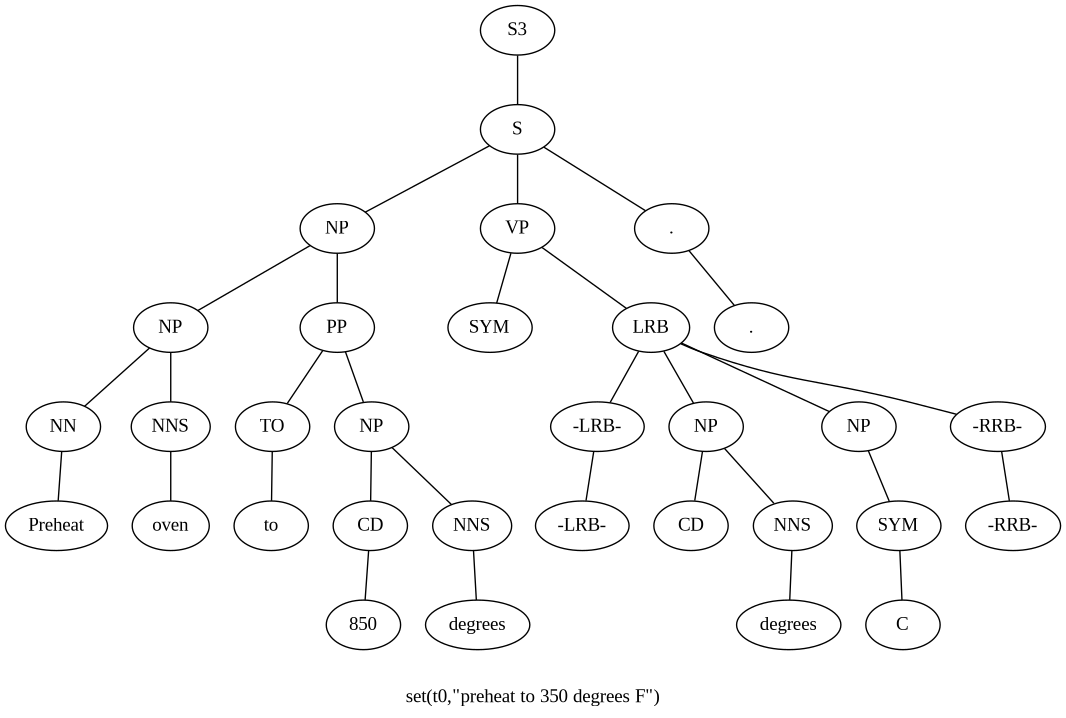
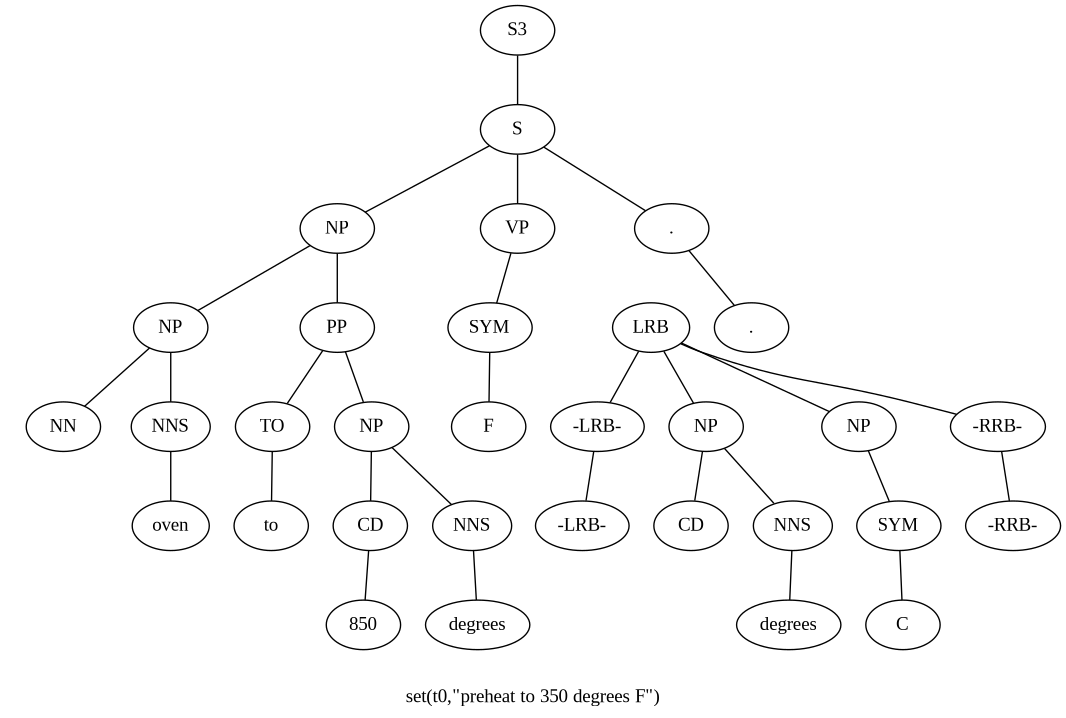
edge "VP" -- "LRB": removed
node "F": added
node "Preheat": removed
